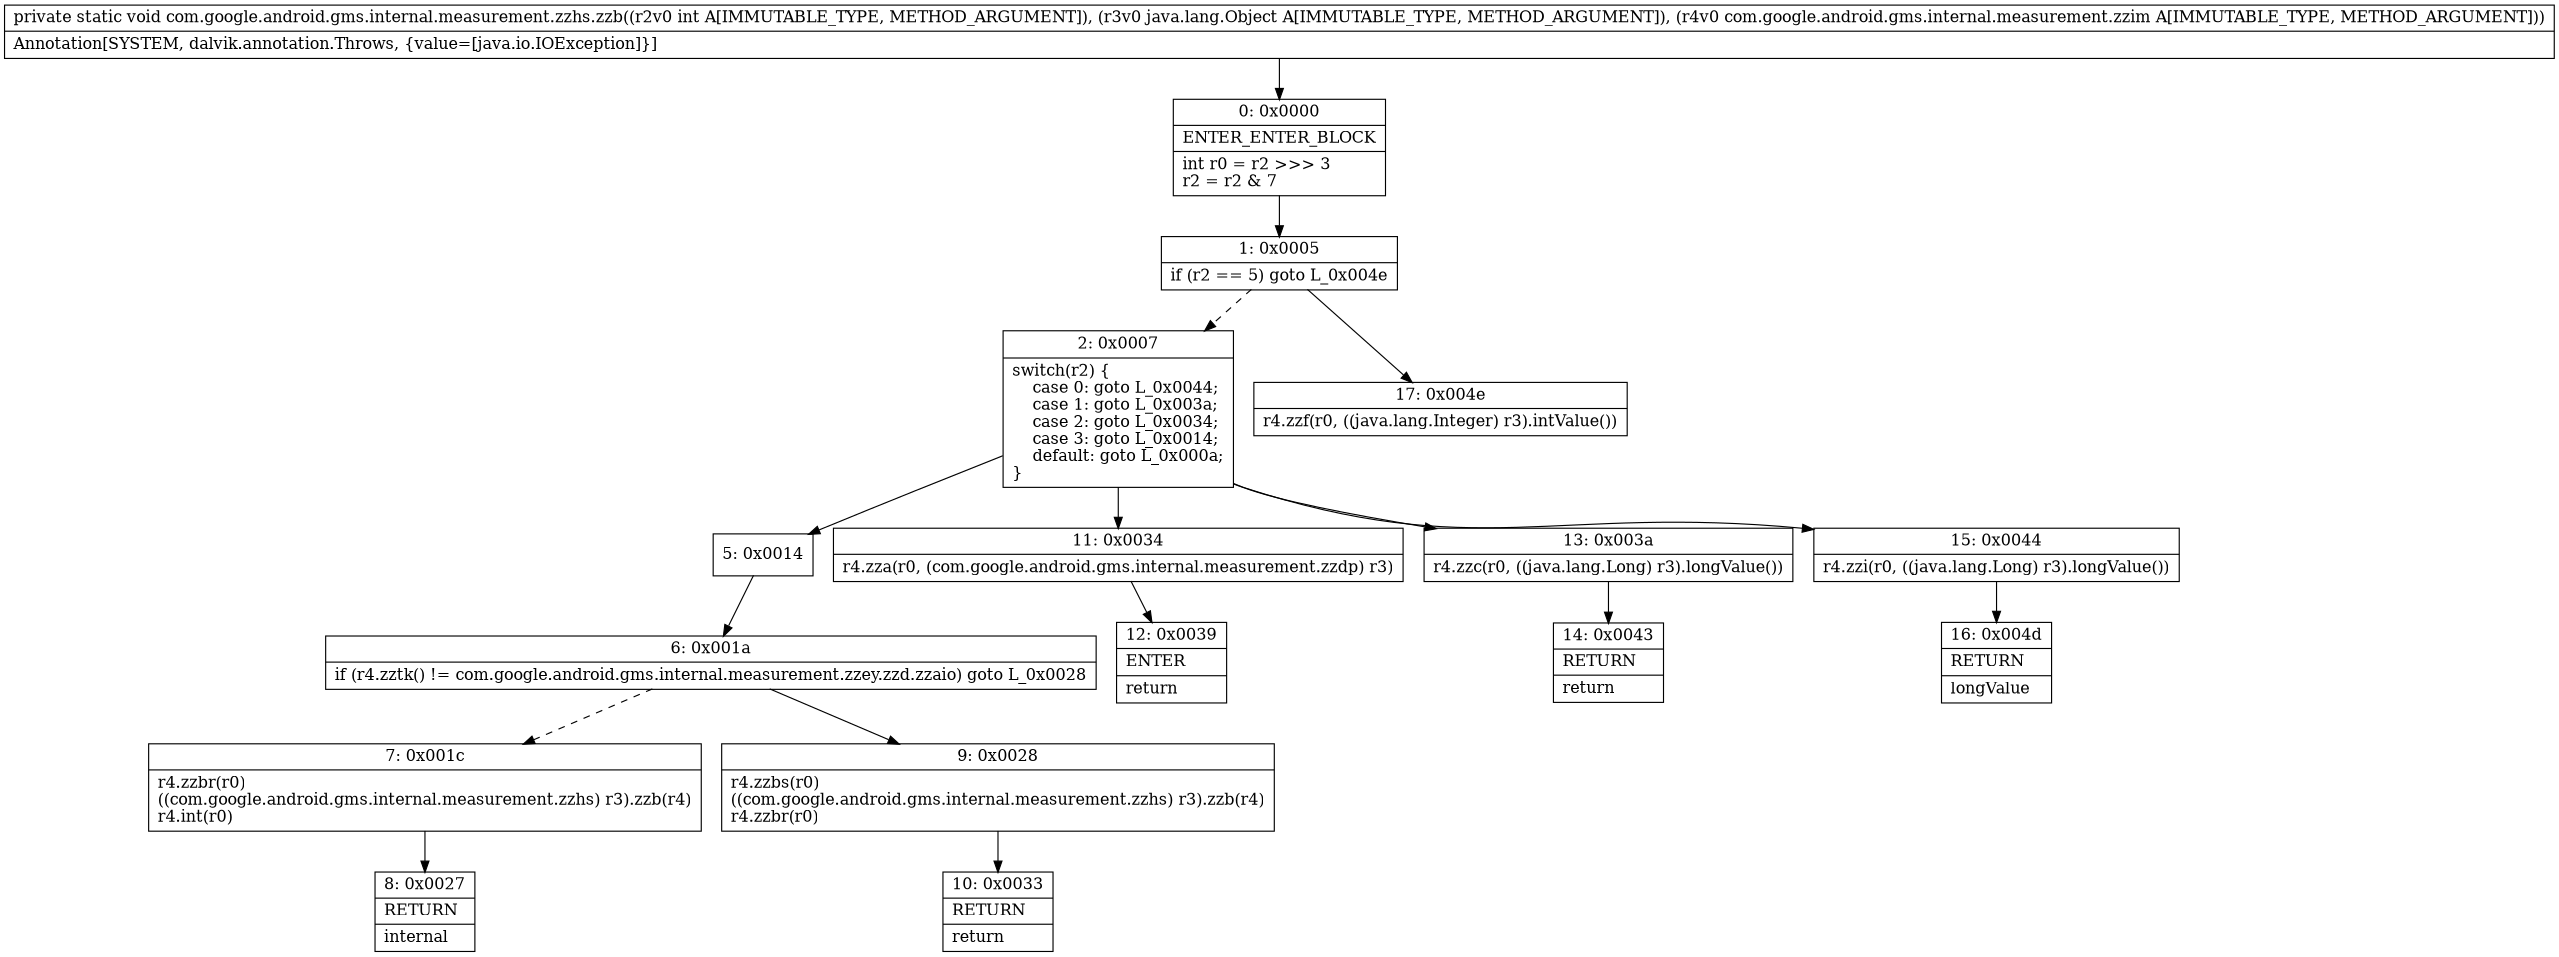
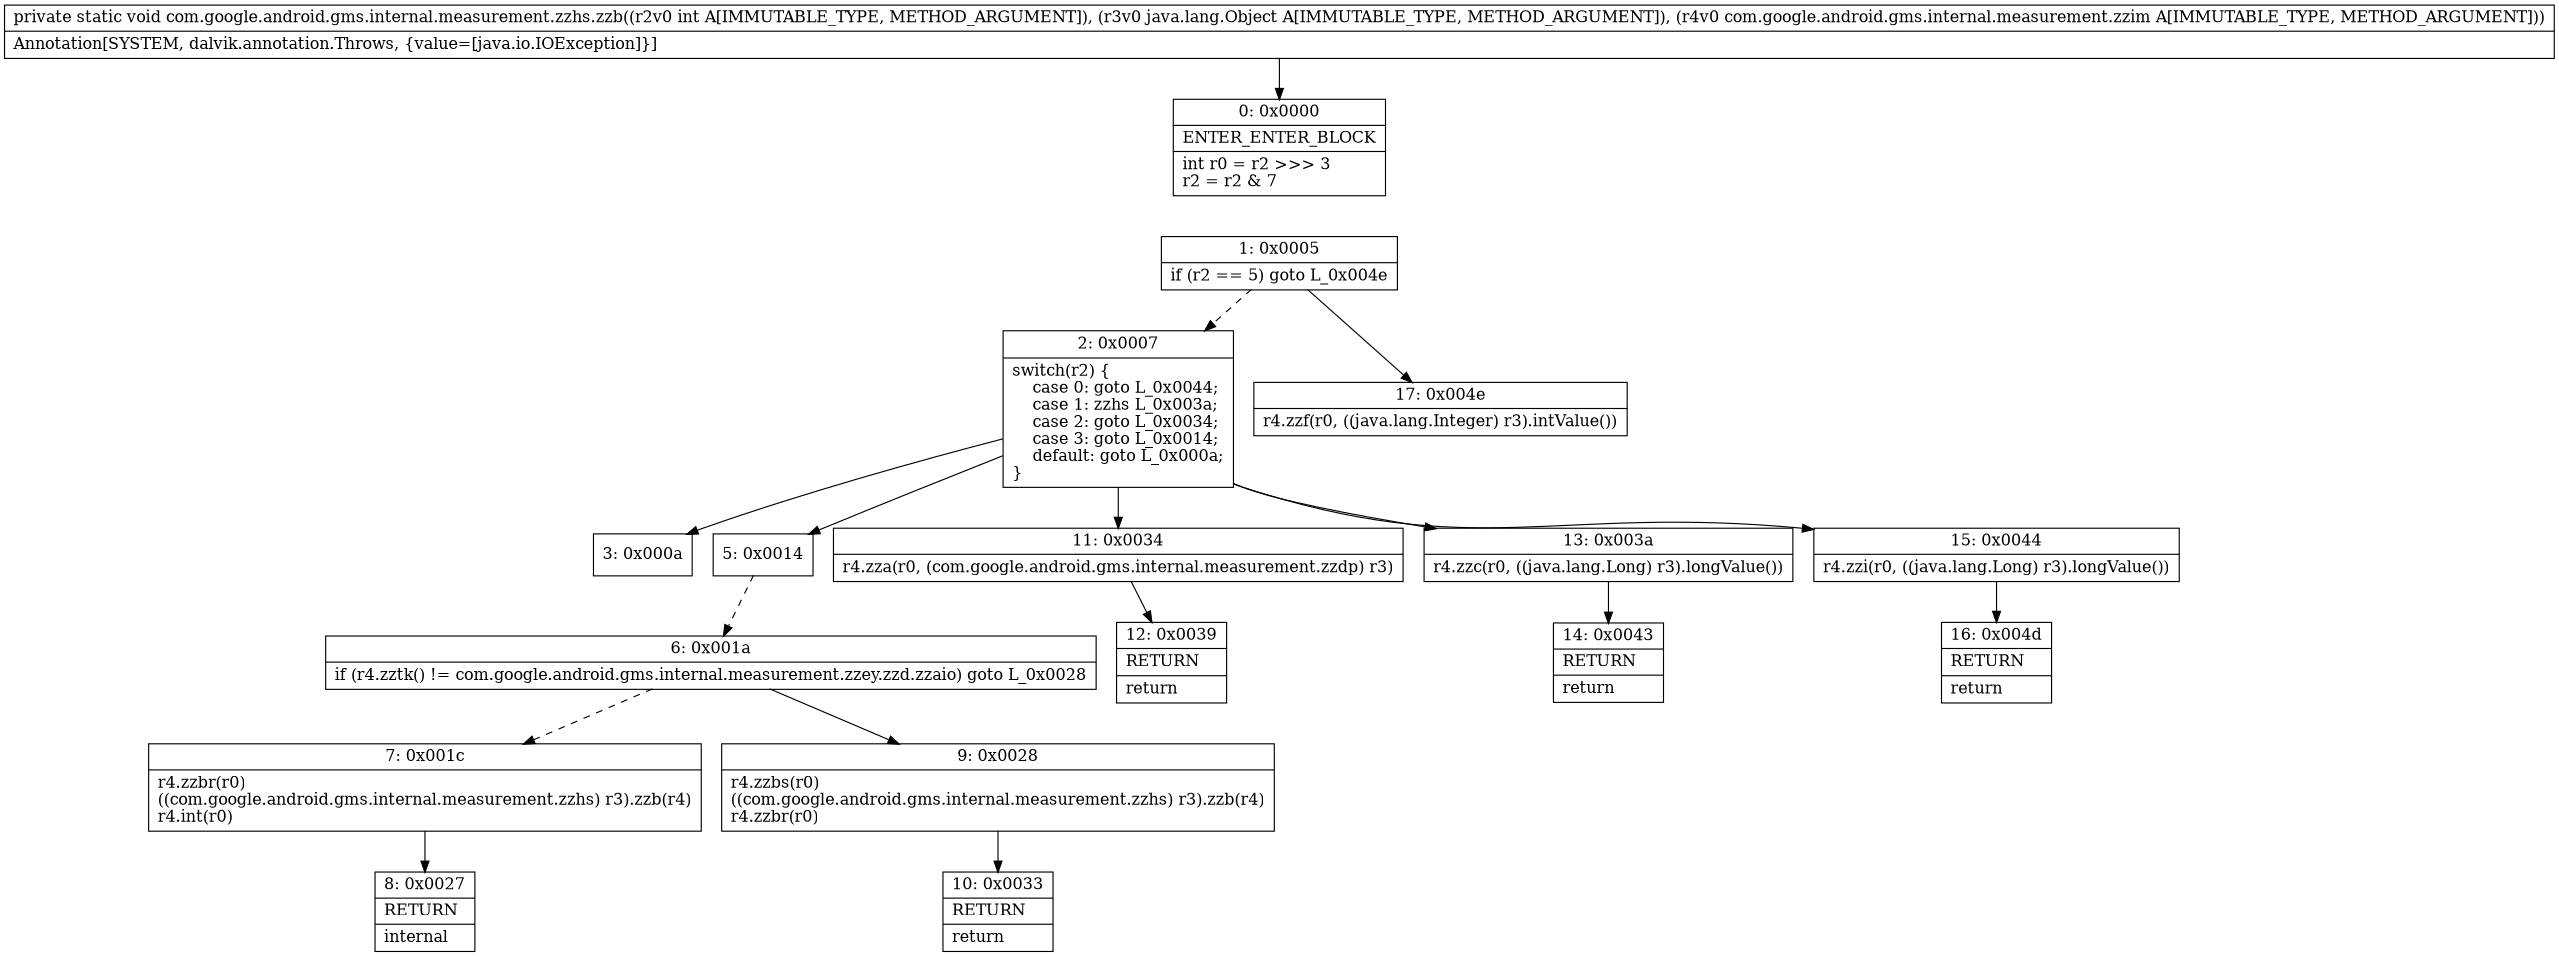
edge "0: 0x0000" -> "1: 0x0005": removed
node "2: 0x0007": text "case 1: goto L_0x003a;" -> "case 1: zzhs L_0x003a;"
node "3: 0x000a": added
edge "5: 0x0014" -> "6: 0x001a": style solid -> dashed
node "12: 0x0039": text "ENTER" -> "RETURN"
node "16: 0x004d": text "longValue" -> "return"
